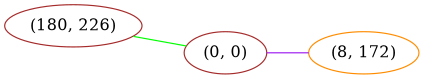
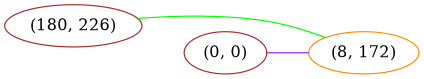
edge "(180, 226)" -- "(0, 0)": now "(180, 226)" -- "(8, 172)"
